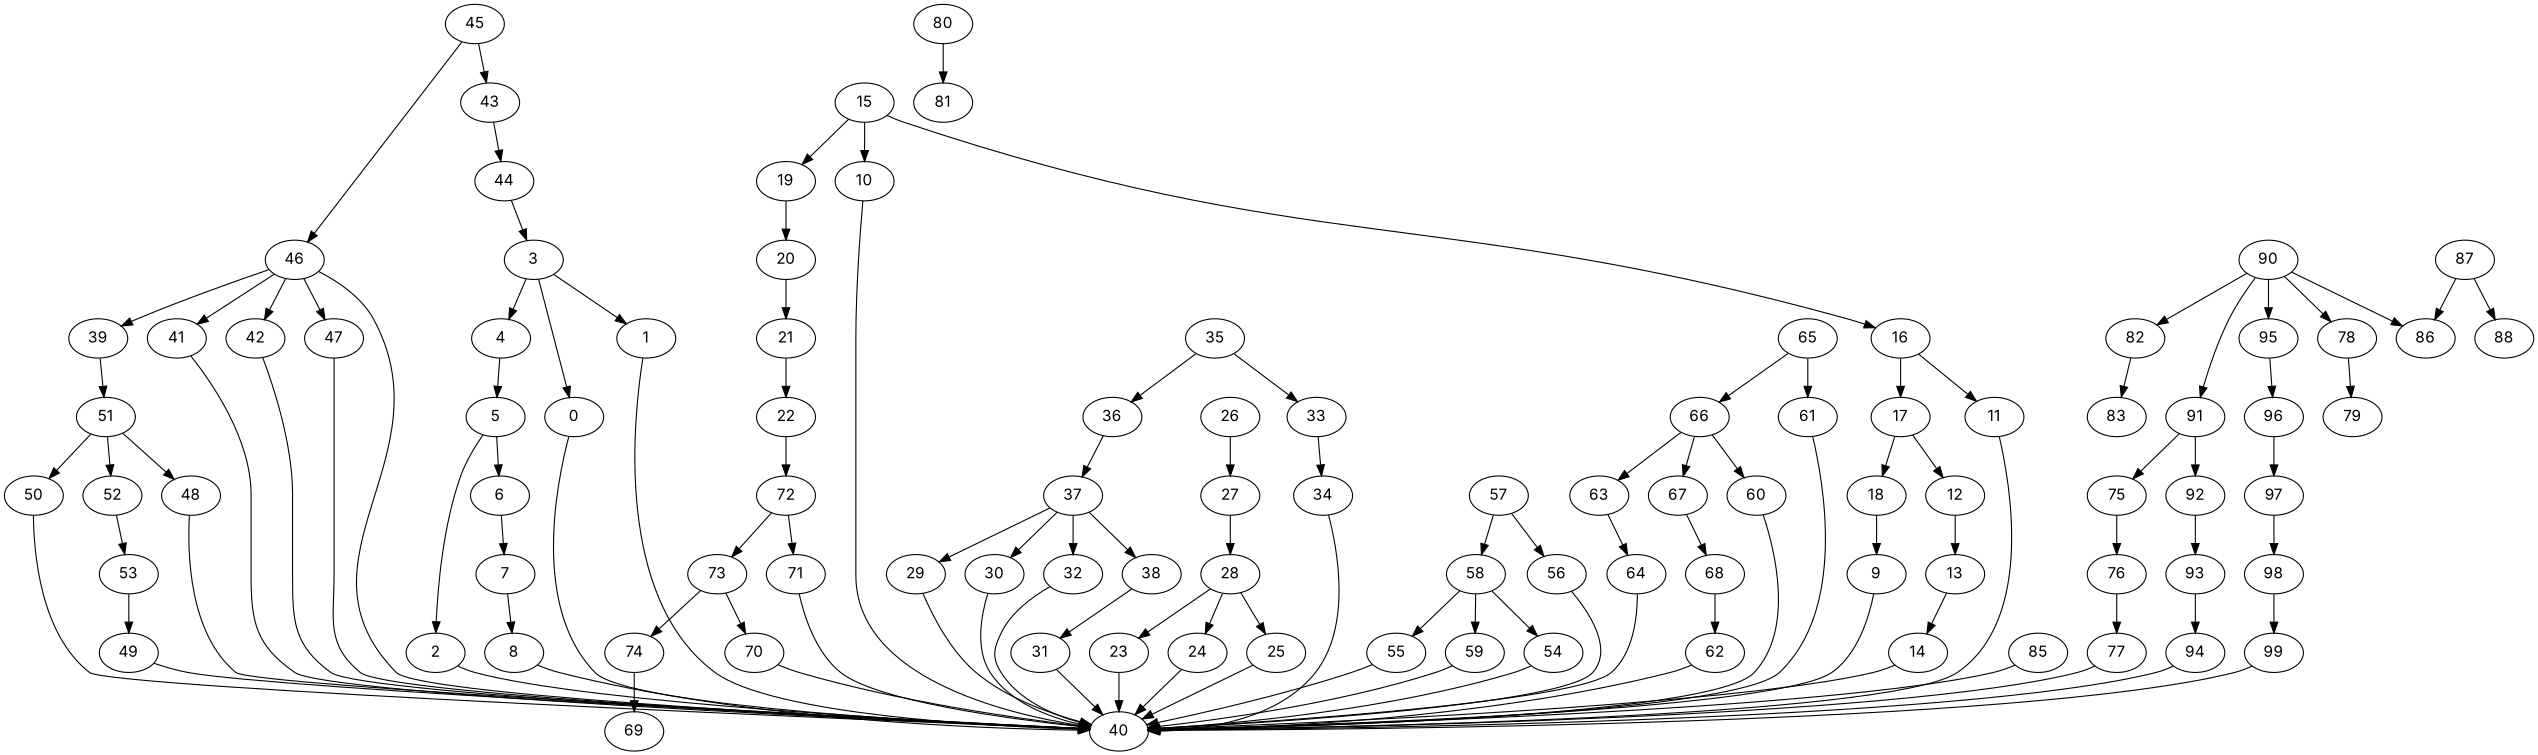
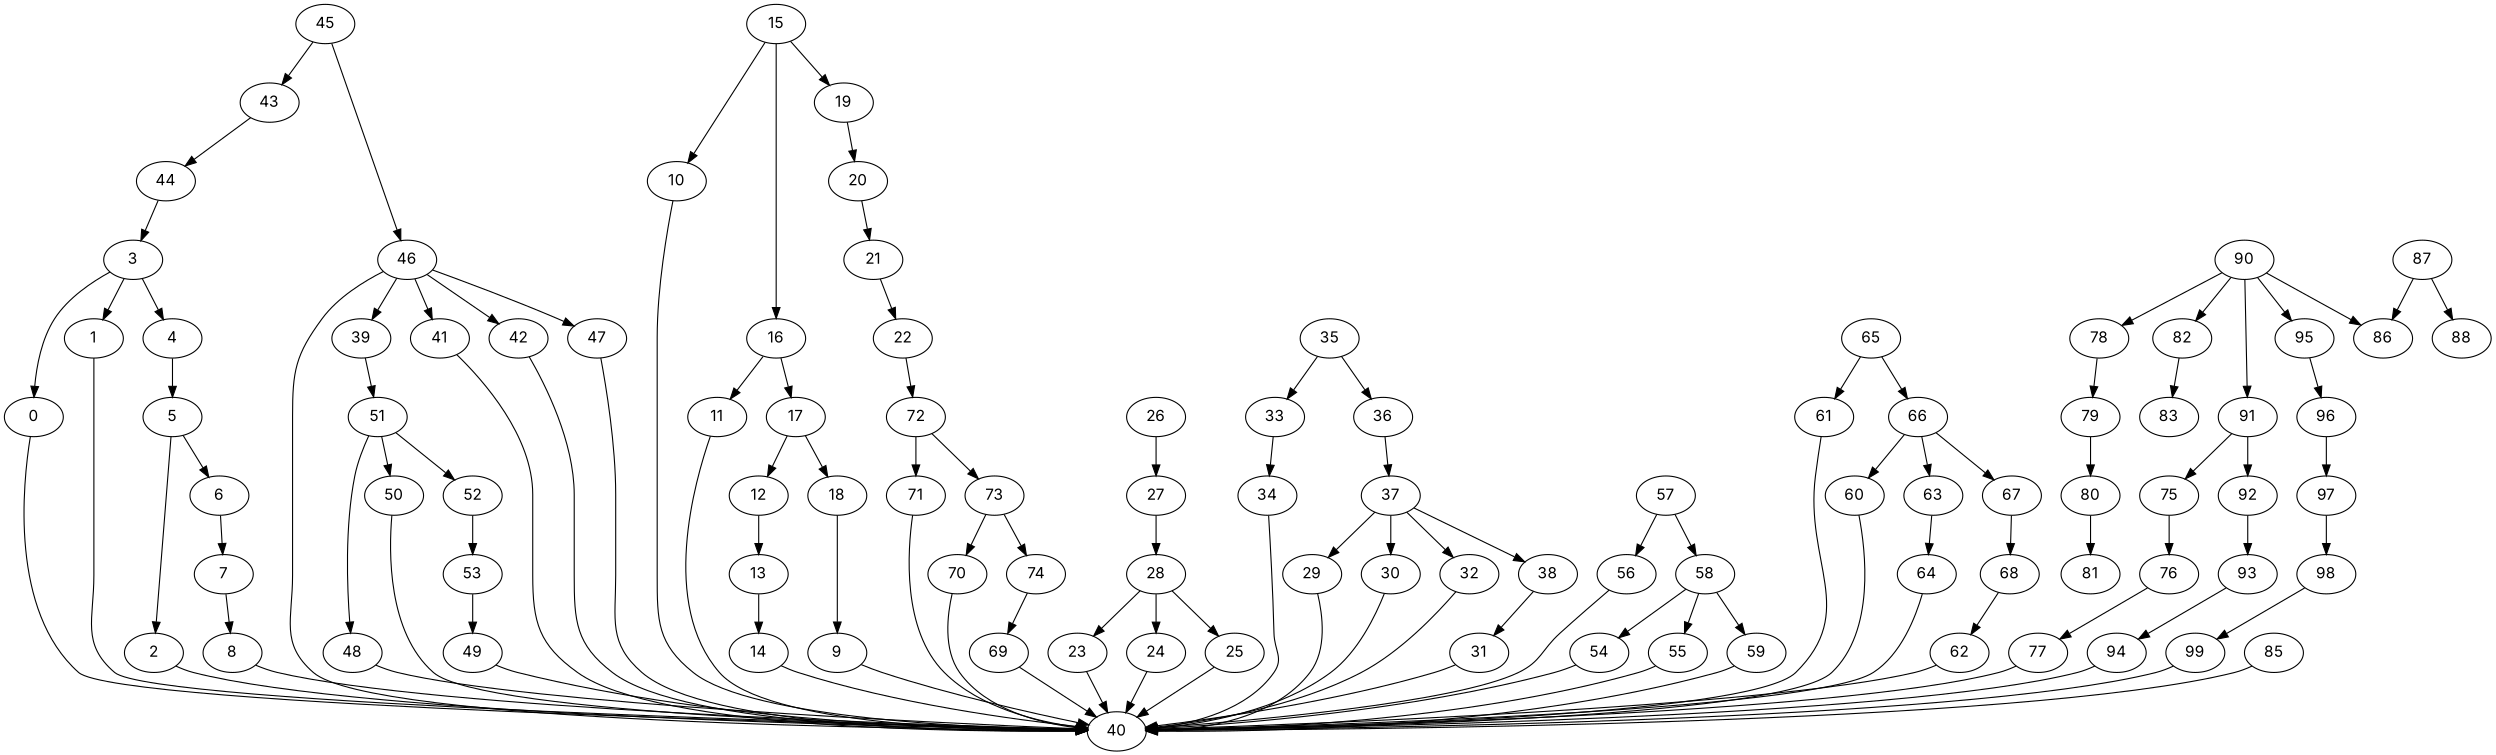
edge "79" -> "80": added
edge "69" -> "40": added
